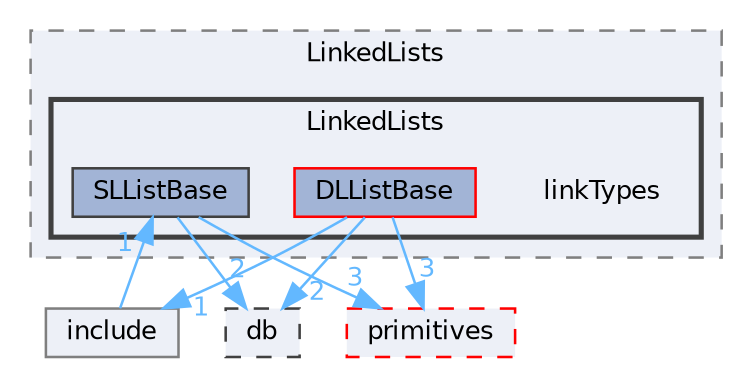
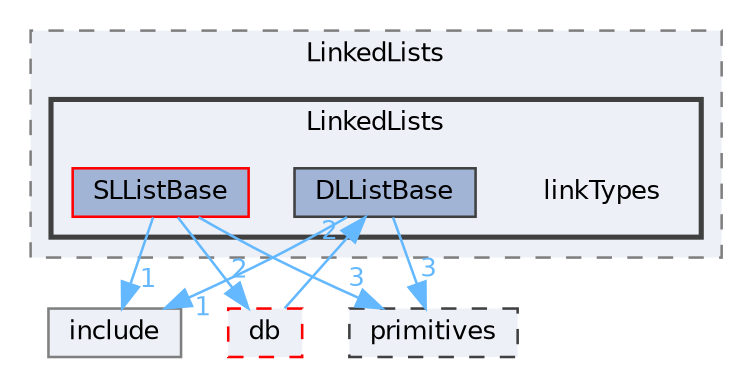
node "SLListBase": color grey25 -> red
node "DLListBase": color red -> grey25
edge "DLListBase" -> "db": reversed
edge "include" -> "SLListBase": reversed
node "db": color grey25 -> red
node "primitives": color red -> grey25
